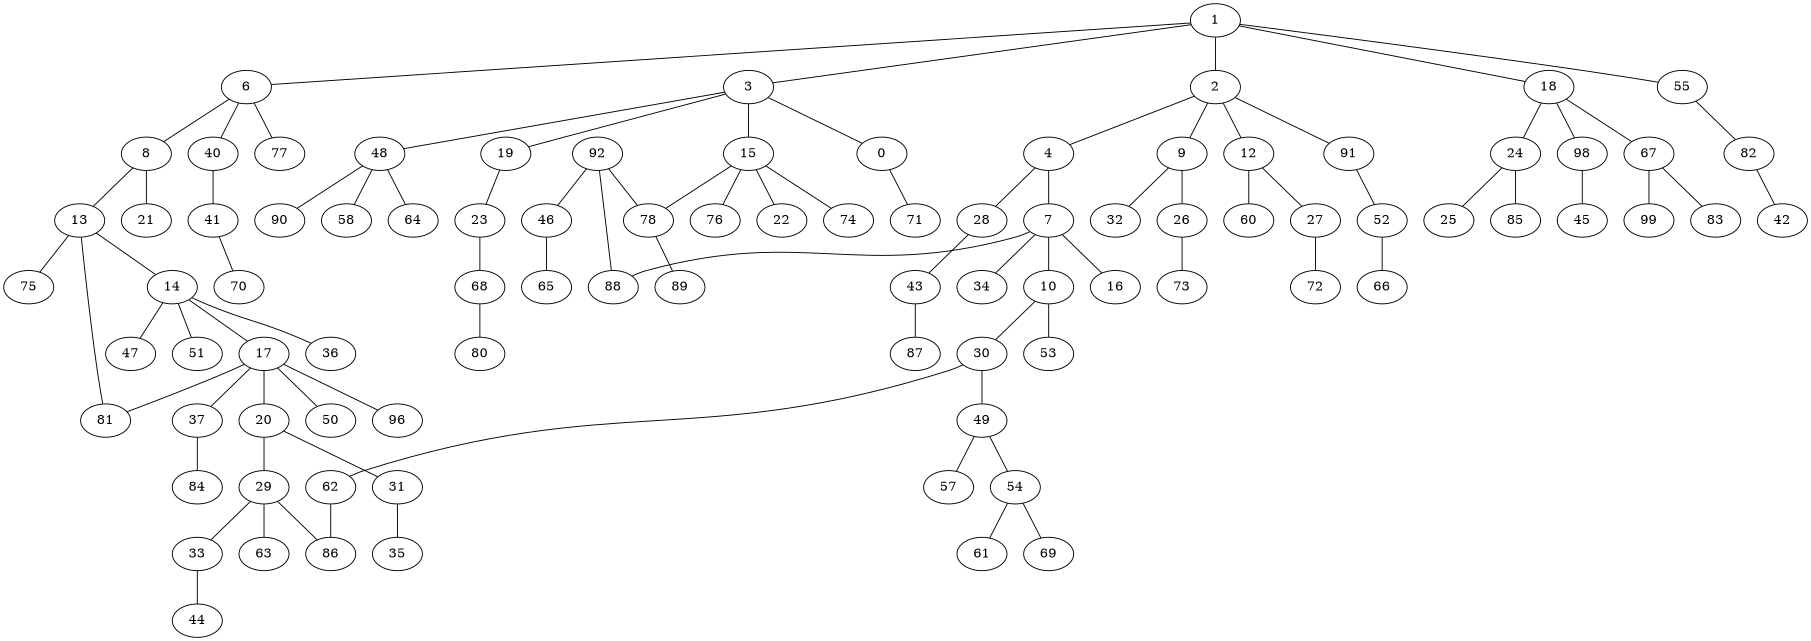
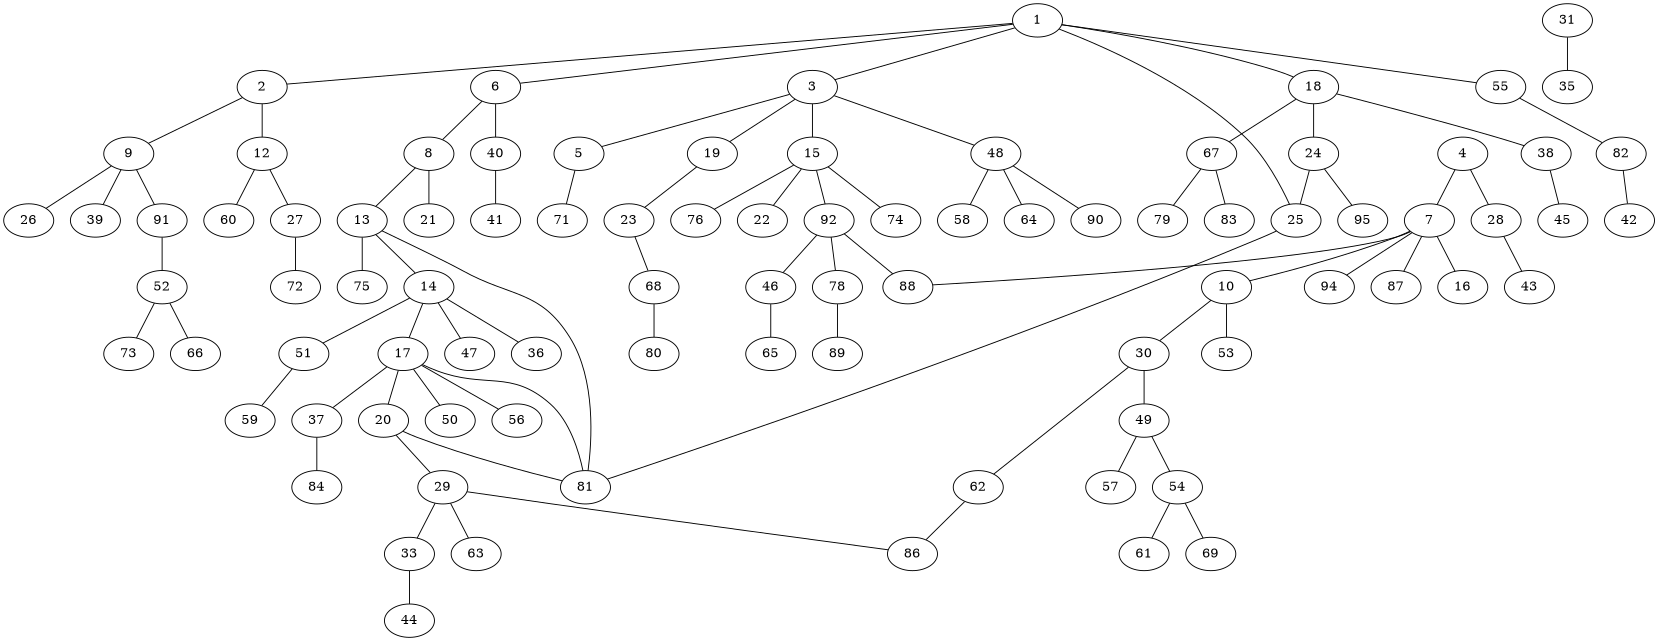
edge "1" -- "25": added
edge "2" -- "4": removed
edge "2" -- "91": now "9" -- "91"
node "77": removed
node "0": label "0" -> "5"
node "98": label "98" -> "38"
edge "15" -- "78": now "15" -- "92"
node "32": label "32" -> "39"
node "85": label "85" -> "95"
node "99": label "99" -> "79"
edge "26" -- "73": now "52" -- "73"
node "70": removed
node "34": label "34" -> "94"
edge "43" -- "87": now "7" -- "87"
edge "25" -- "81": added
node "59": added
node "96": label "96" -> "56"
edge "20" -- "31": now "20" -- "81"
